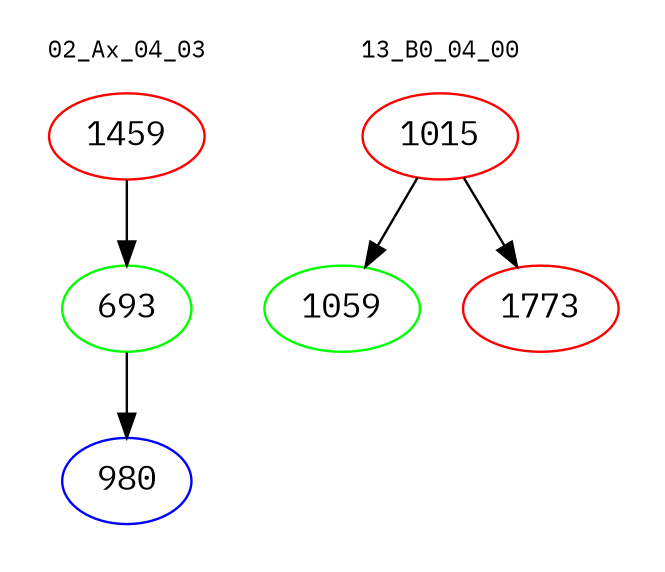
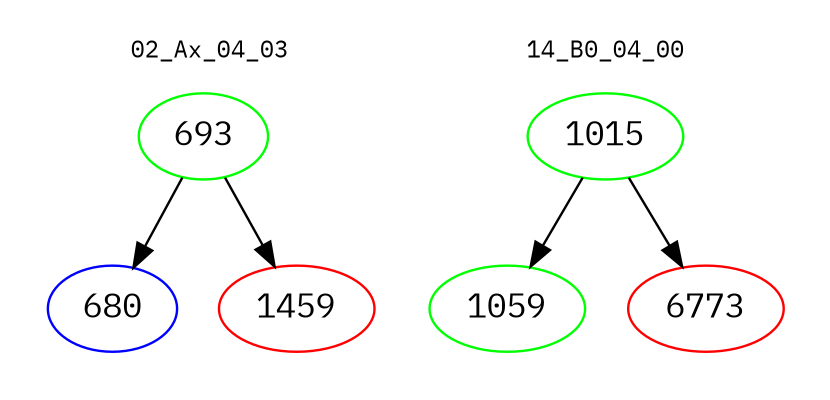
cluster "13_B0_04_00": label "13_B0_04_00" -> "14_B0_04_00"
node "1015": color red -> green
edge "1459" -> "693": reversed
node "1773": label "1773" -> "6773"
node "980": label "980" -> "680"
